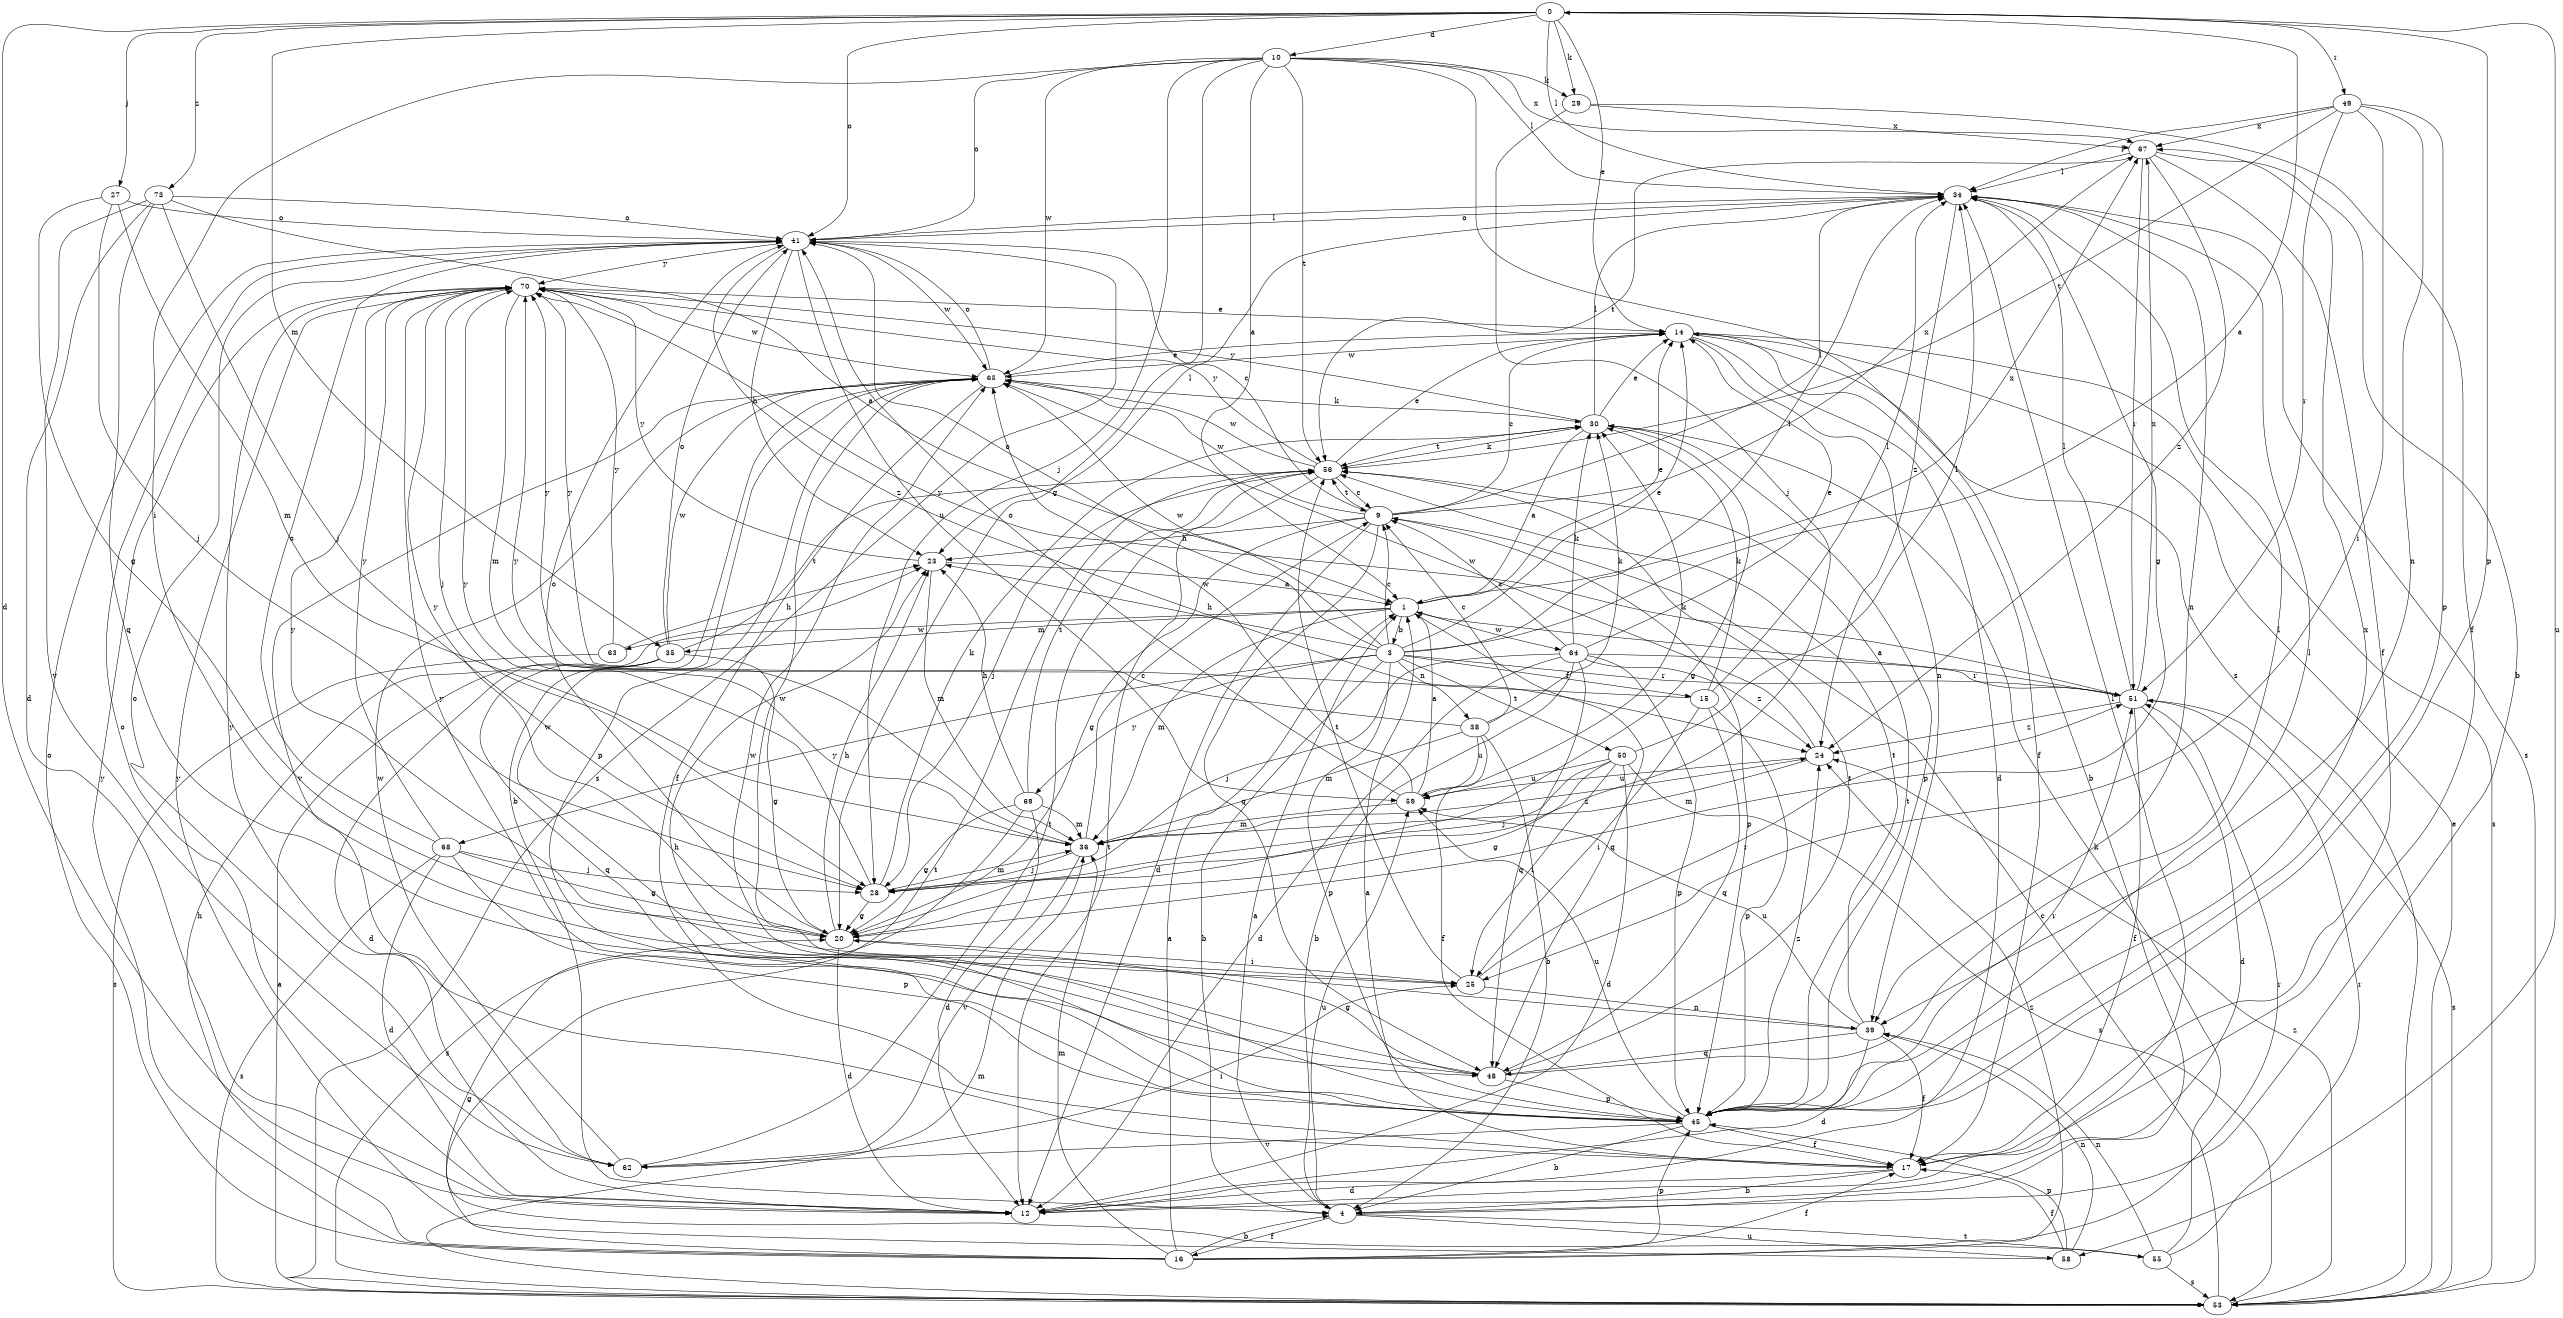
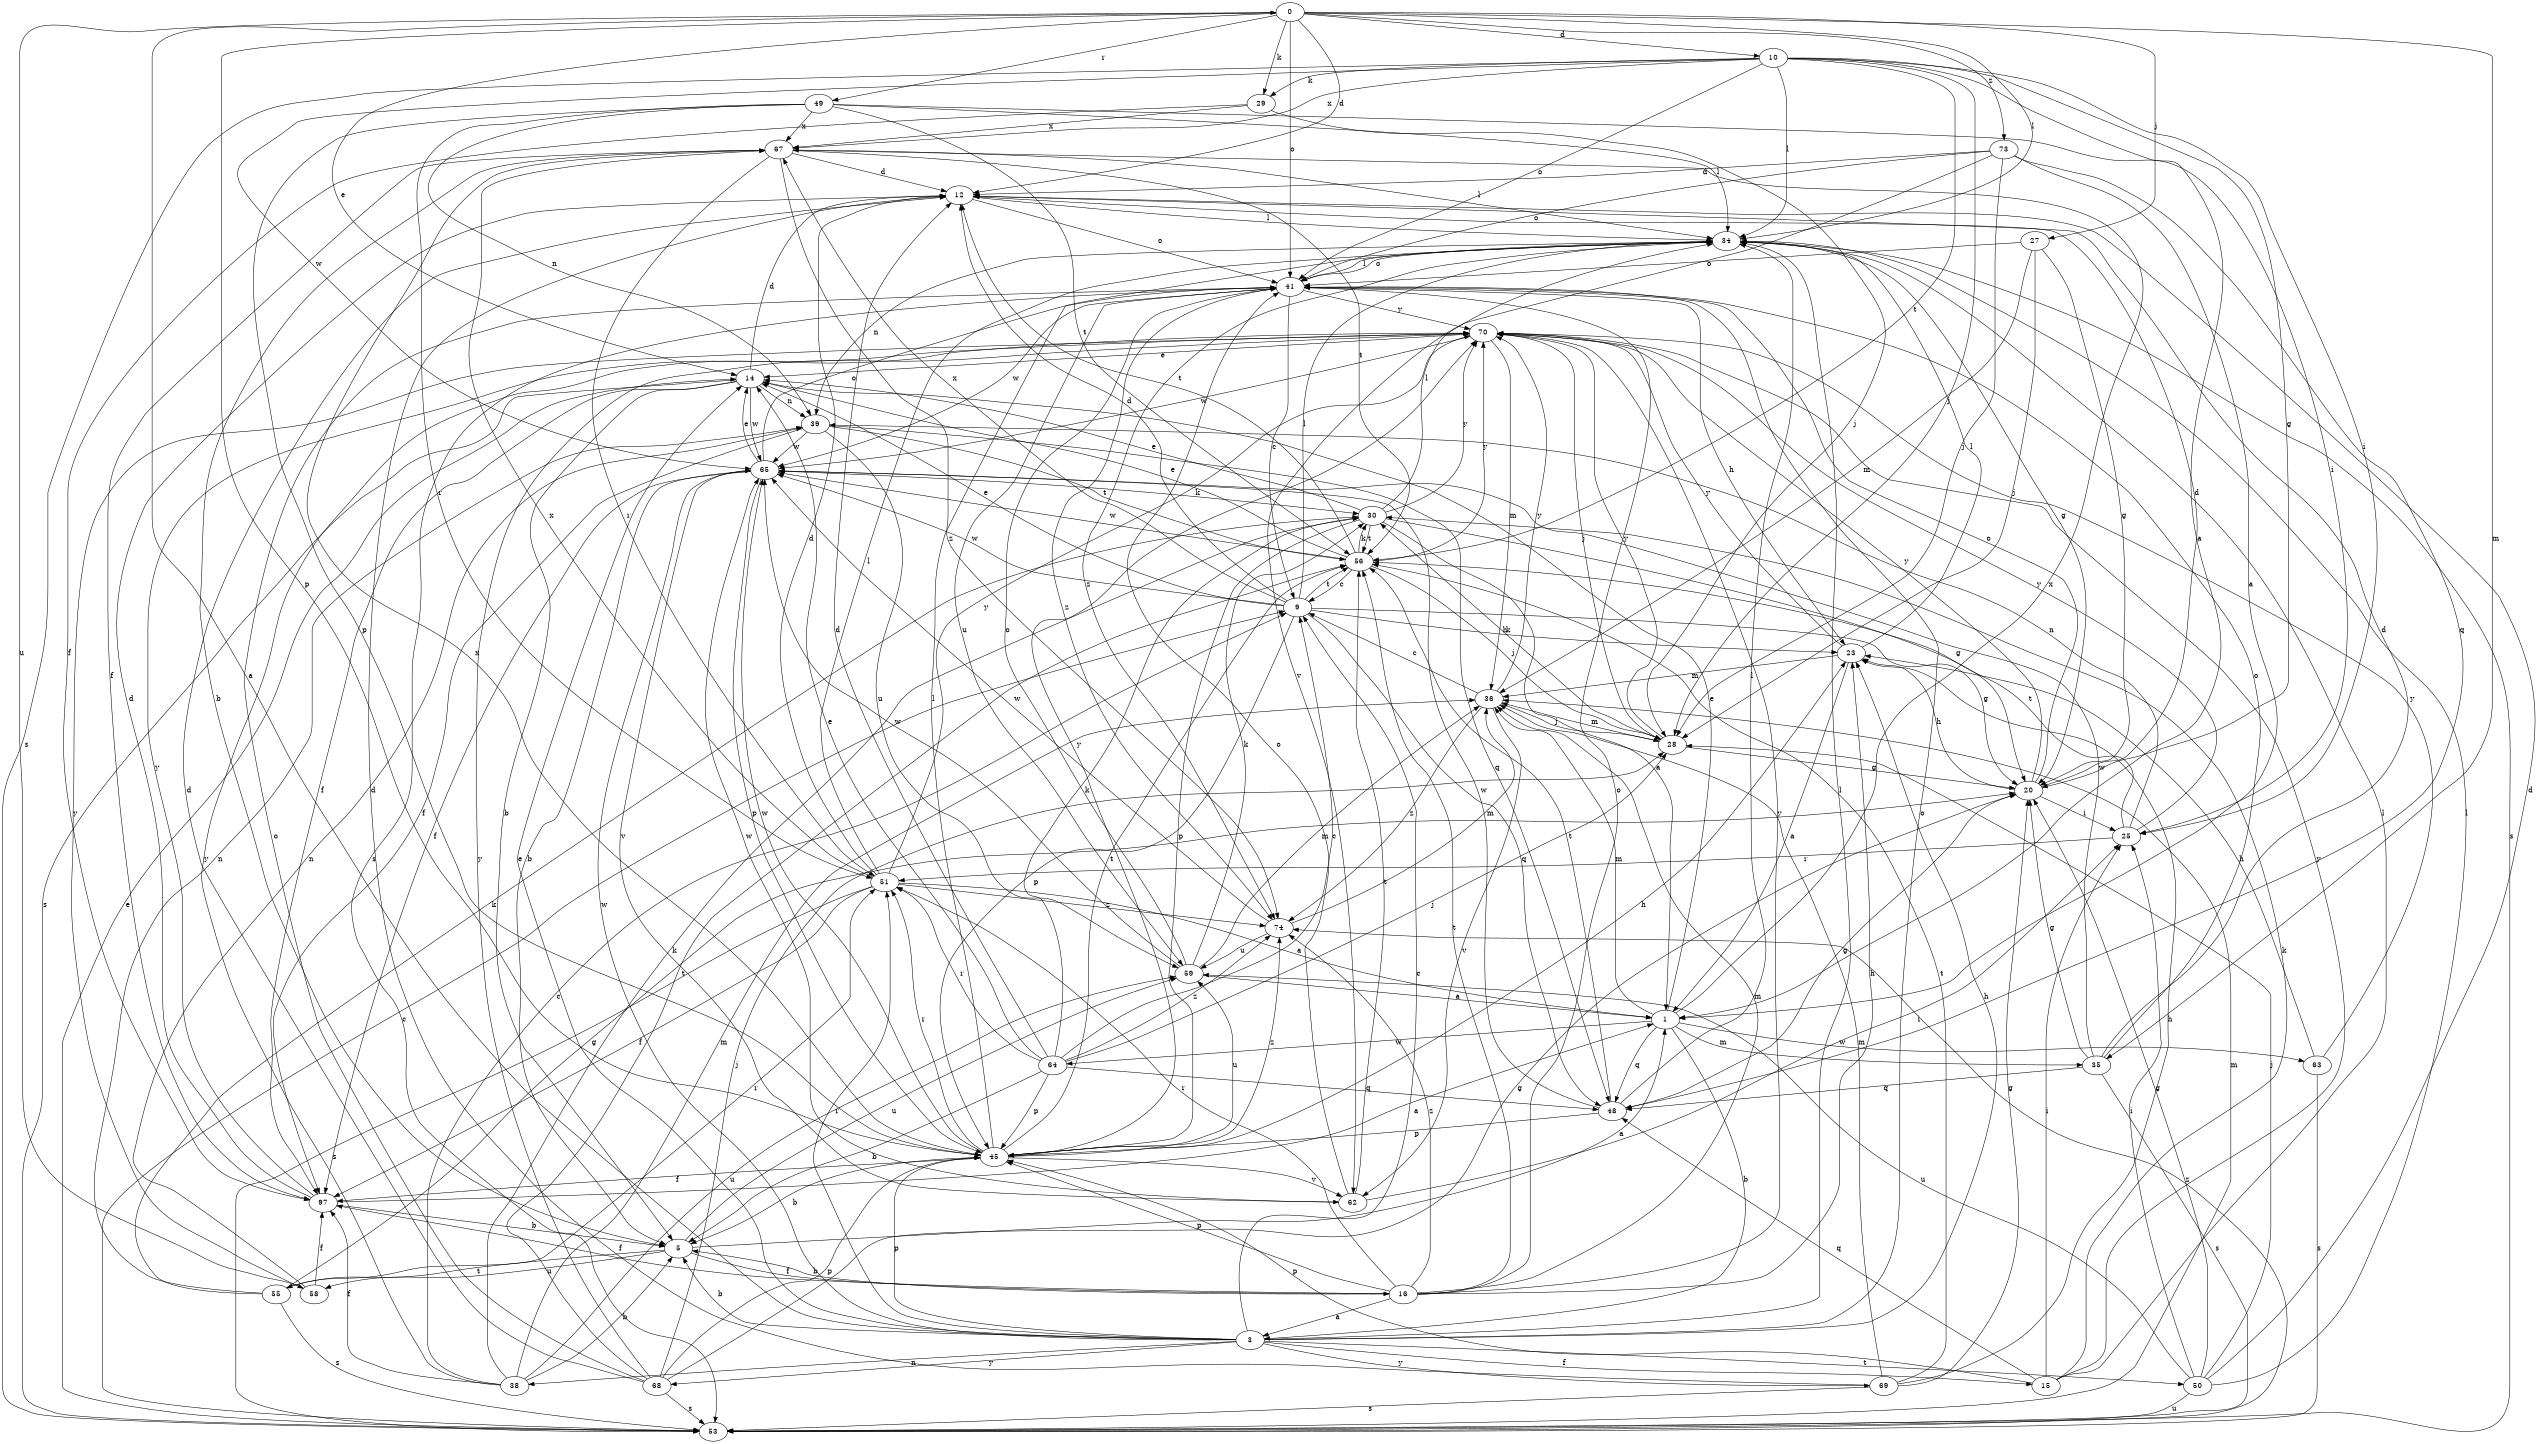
edge "34" -> "23": reversed
edge "9" -> "14": label "c" -> "e"
edge "35" -> "56": now "68" -> "56"
node "24": label "24" -> "74"
edge "16" -> "1": now "16" -> "3"
edge "35" -> "53": label "a" -> "s"
edge "50" -> "53": label "s" -> "u"
edge "58" -> "45": removed, label "p"
edge "39" -> "12": now "67" -> "12"
node "17": label "17" -> "97"
node "4": label "4" -> "5"
